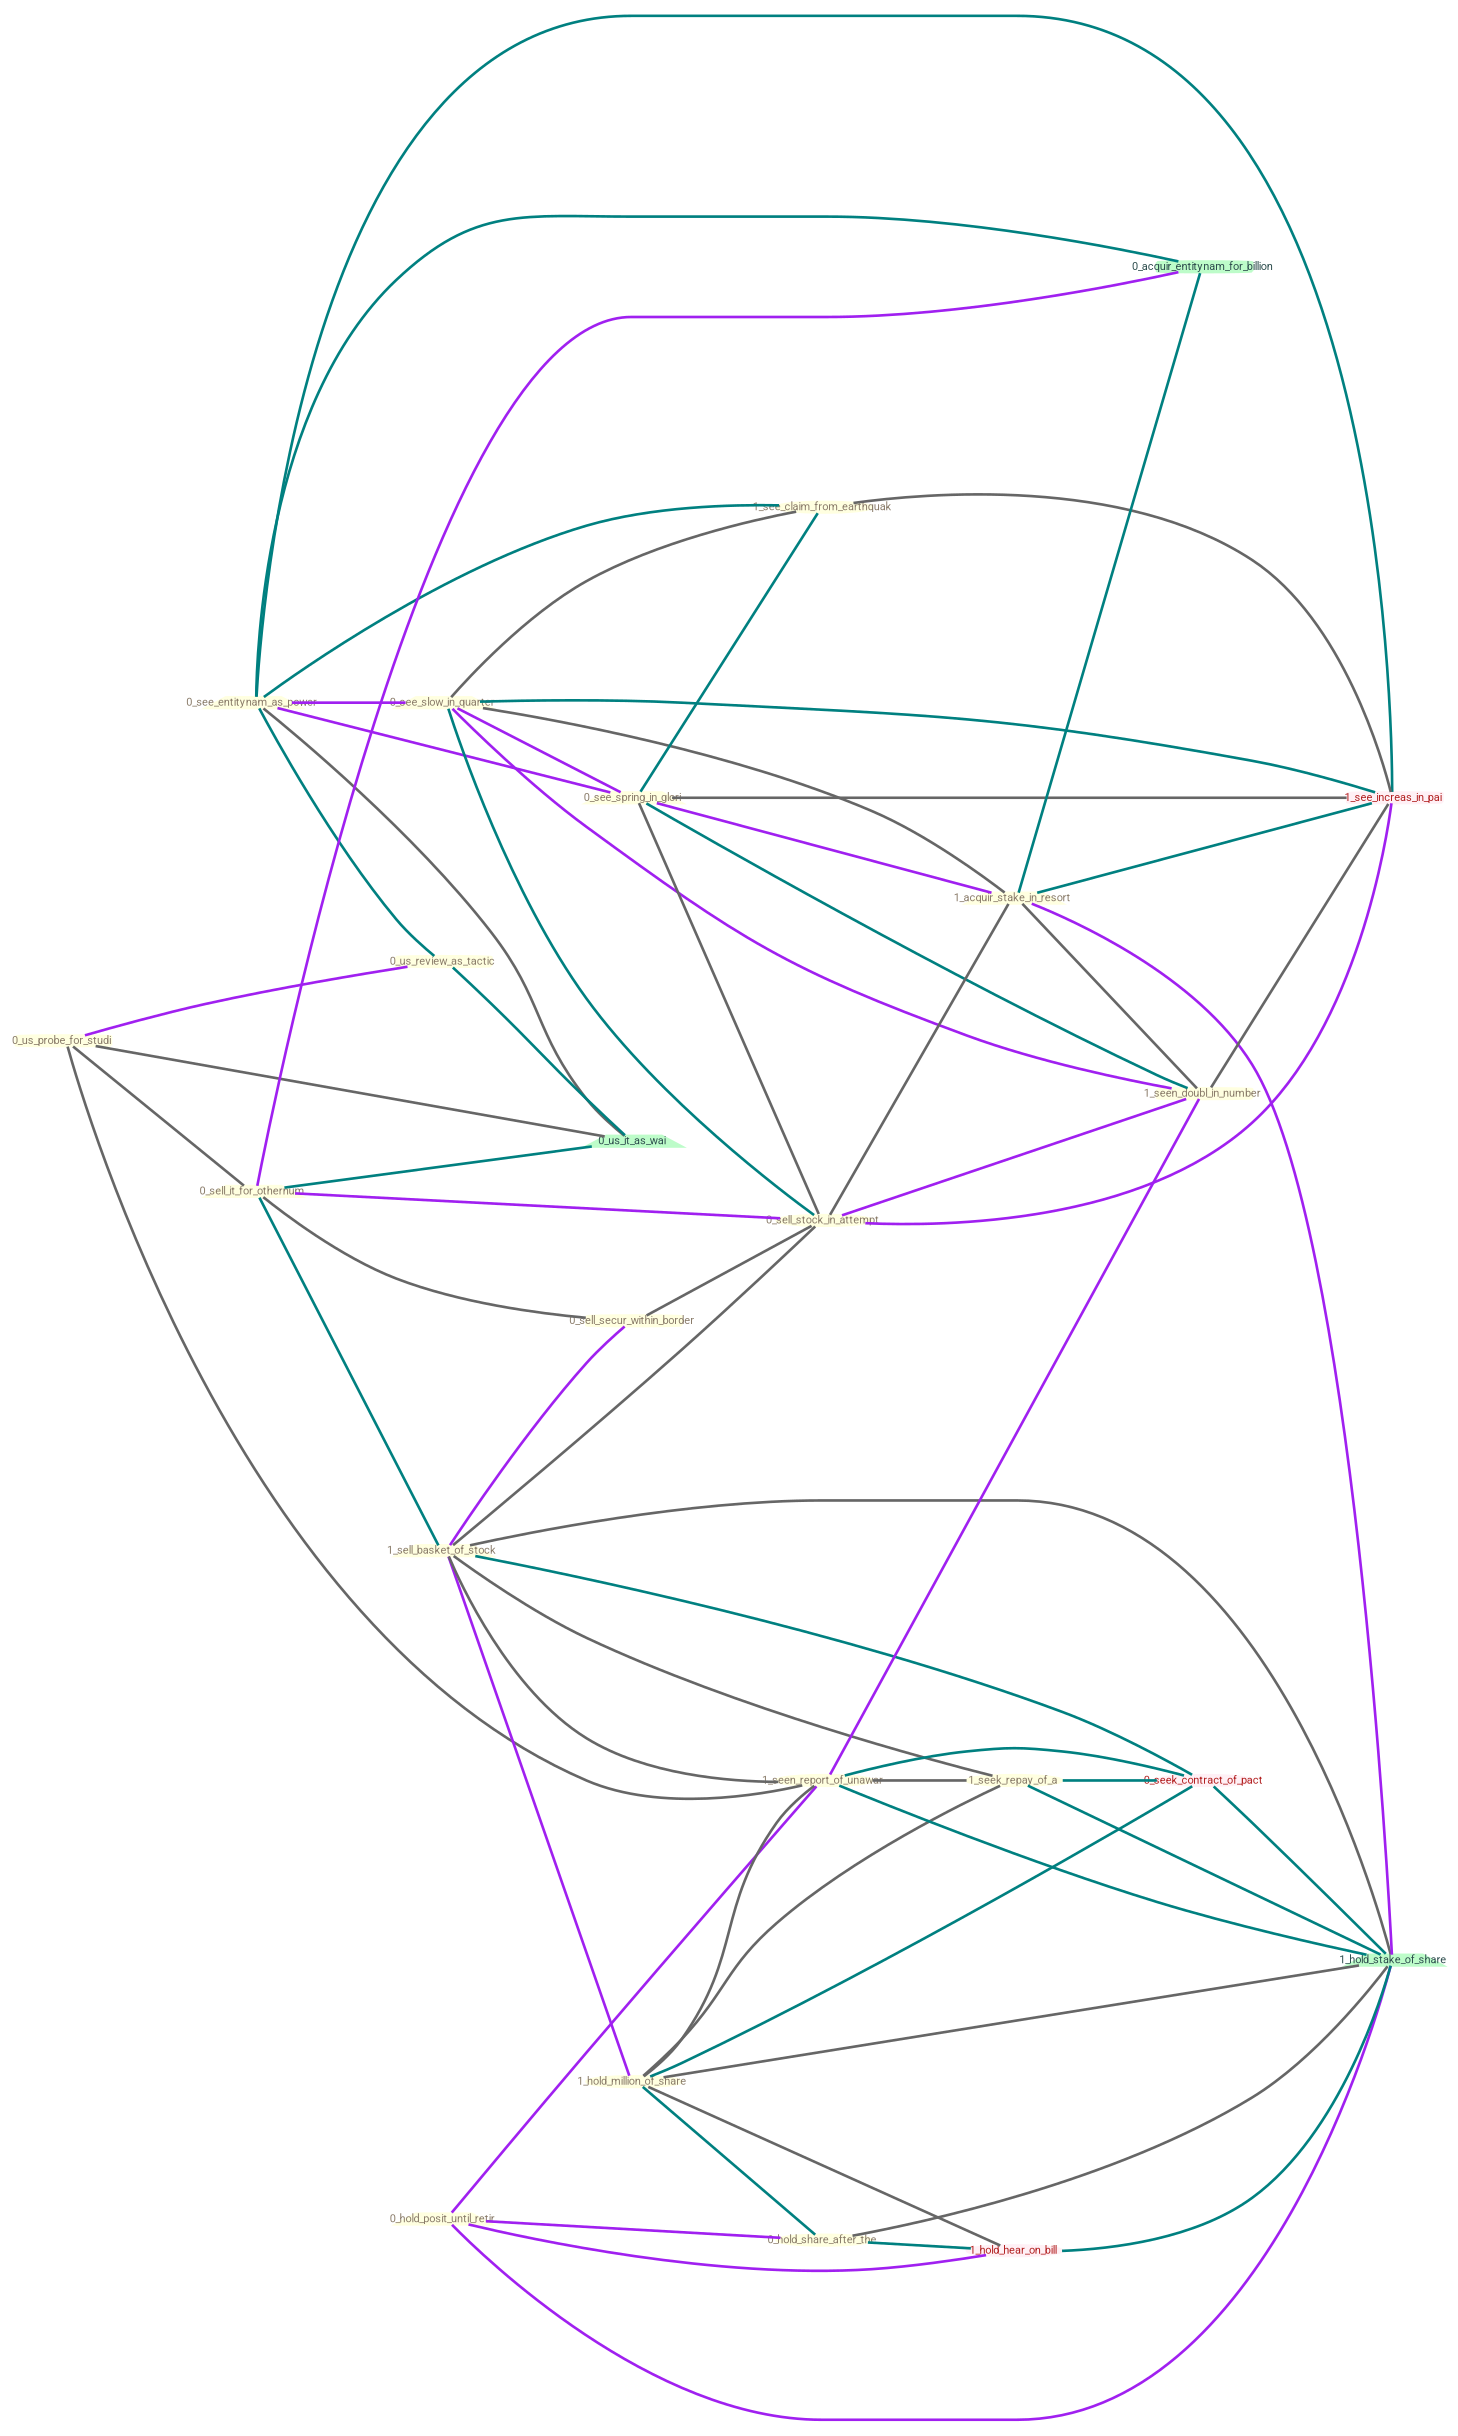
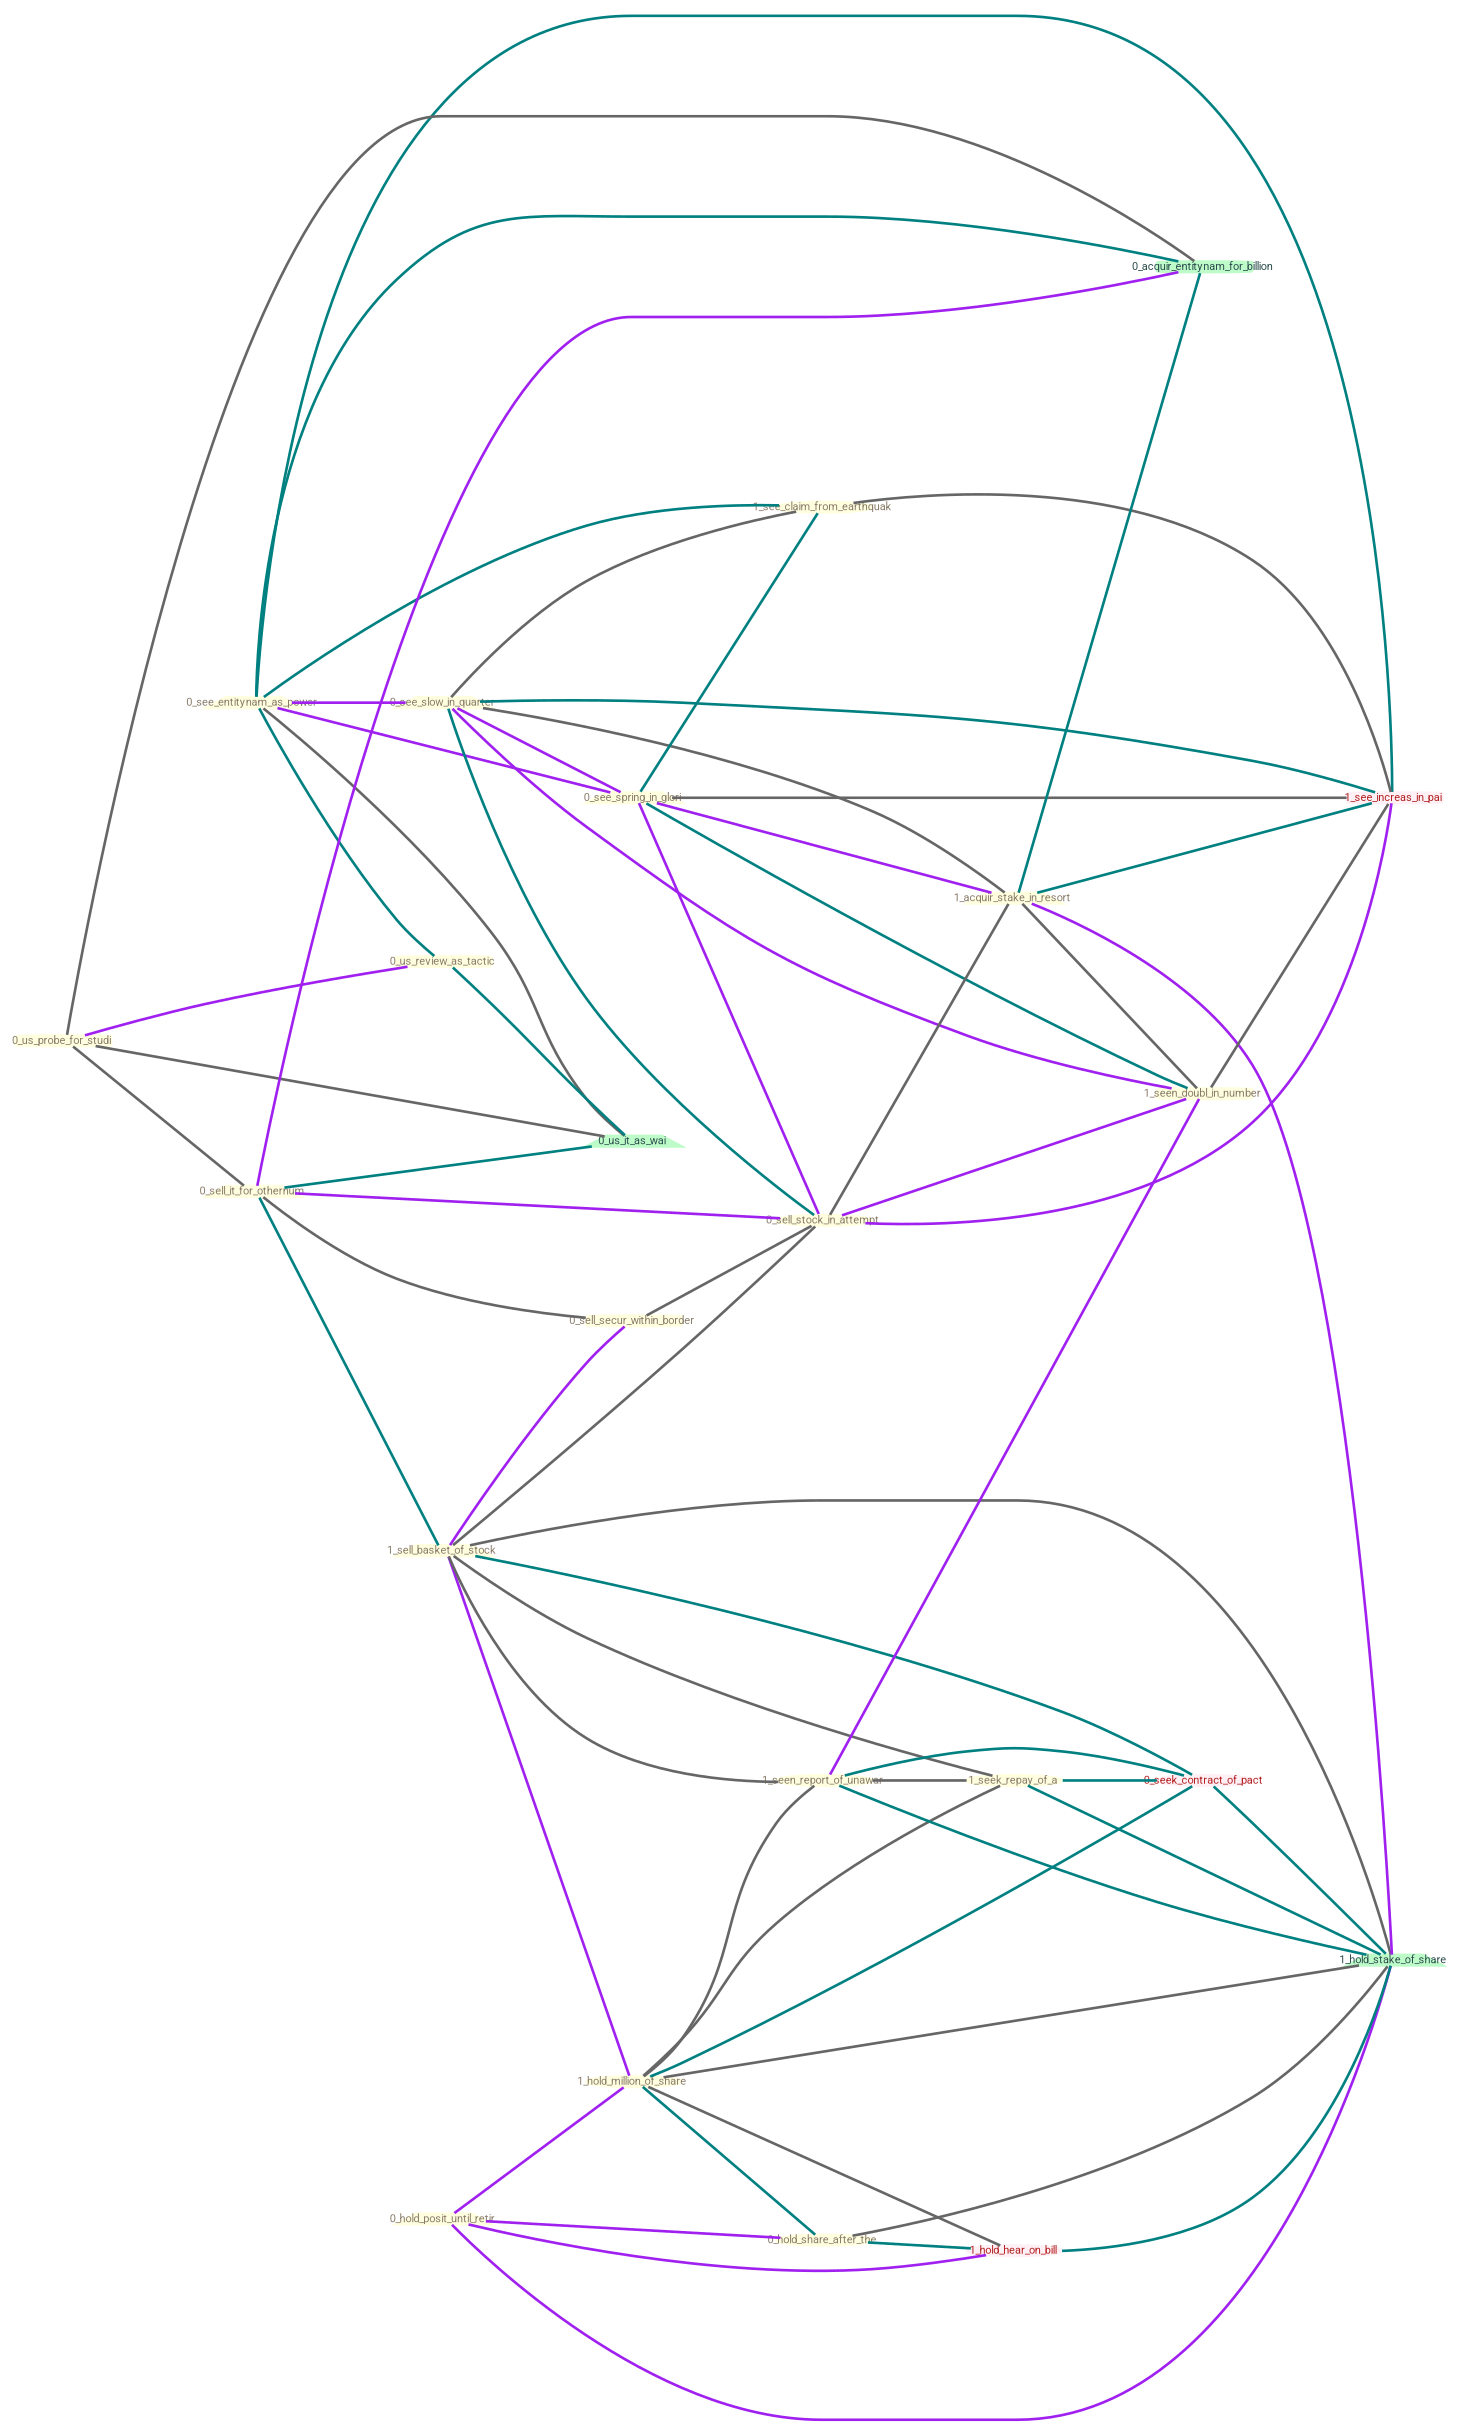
edge "0_see_spring_in_glori" -- "0_sell_stock_in_attempt": color gray40 -> purple
edge "0_us_probe_for_studi" -- "1_seen_report_of_unawar": now "0_us_probe_for_studi" -- "0_acquir_entitynam_for_billion"
edge "1_seen_report_of_unawar" -- "0_hold_posit_until_retir": now "1_hold_million_of_share" -- "0_hold_posit_until_retir"
